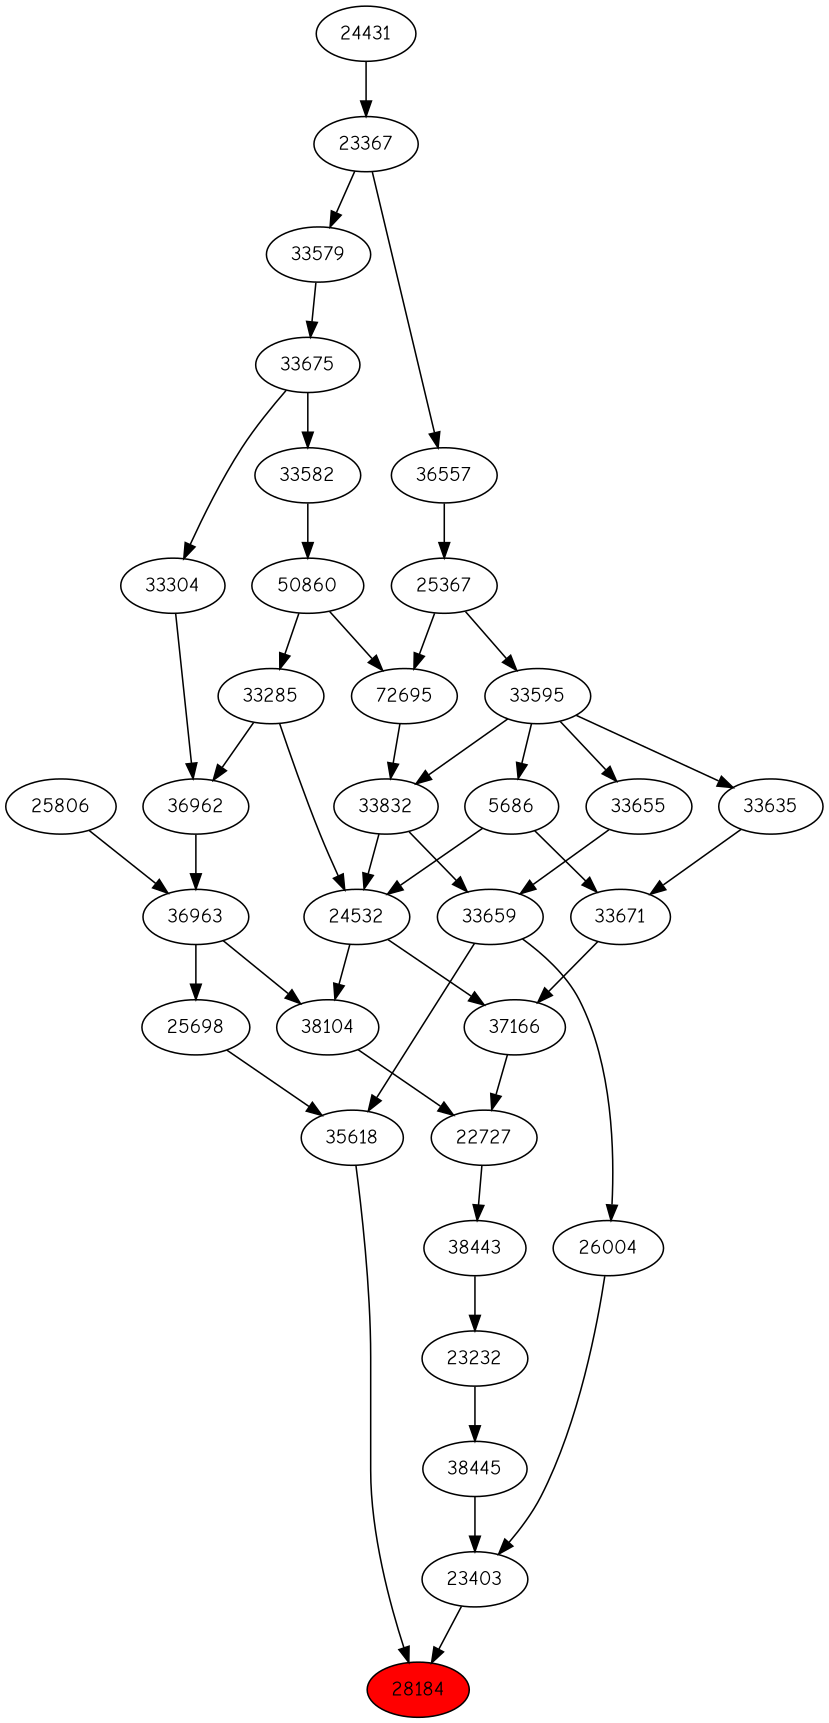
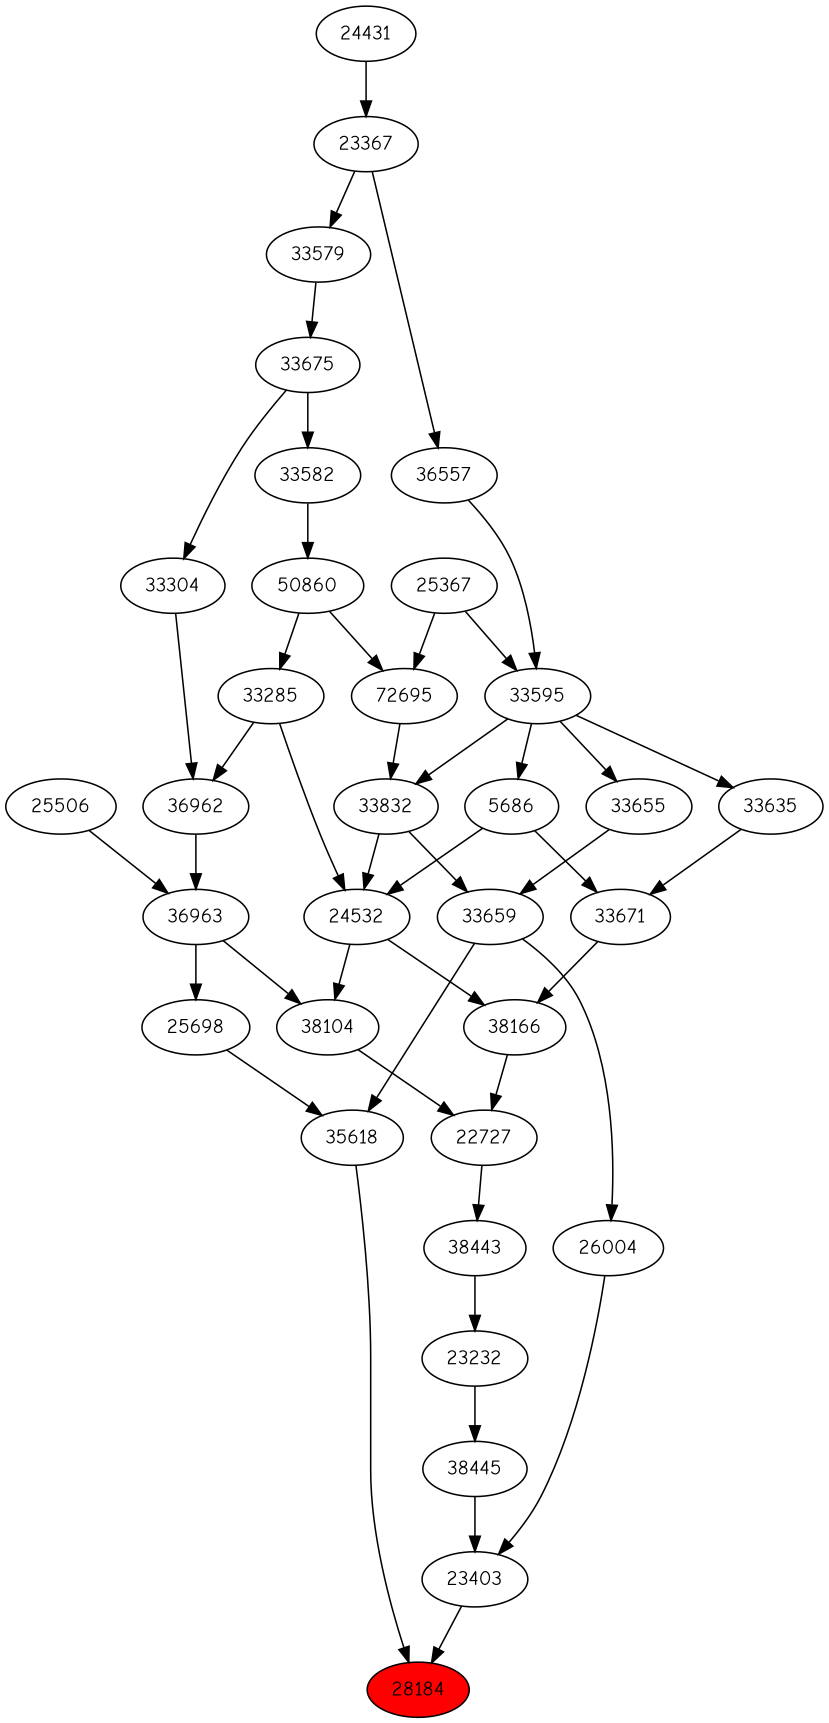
edge "36557" -> "25367": now "36557" -> "33595"
node "25806": label "25806" -> "25506"
node "37166": label "37166" -> "38166"
